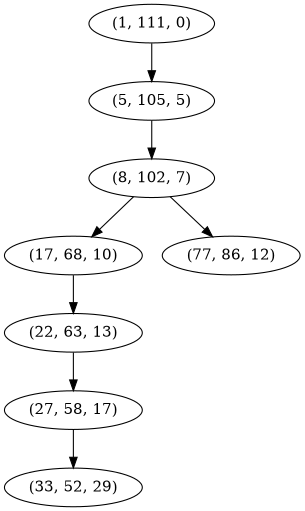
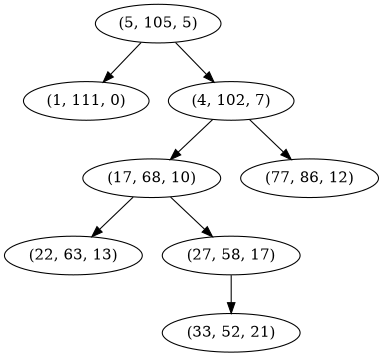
edge "(1, 111, 0)" -> "(5, 105, 5)": reversed
node "(8, 102, 7)": label "(8, 102, 7)" -> "(4, 102, 7)"
edge "(22, 63, 13)" -> "(27, 58, 17)": now "(17, 68, 10)" -> "(27, 58, 17)"
node "(33, 52, 29)": label "(33, 52, 29)" -> "(33, 52, 21)"
